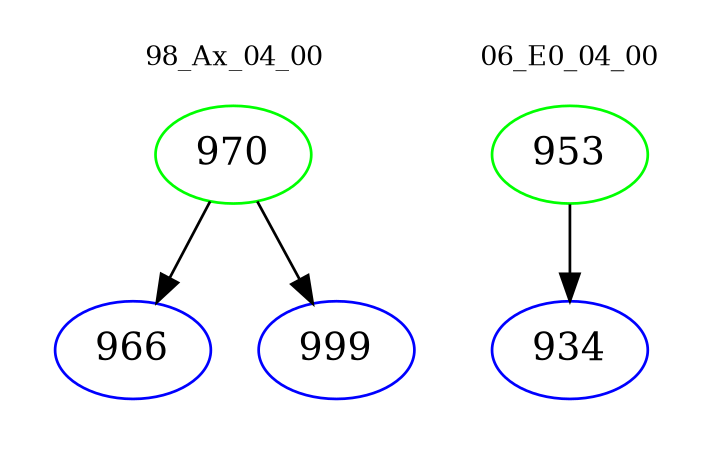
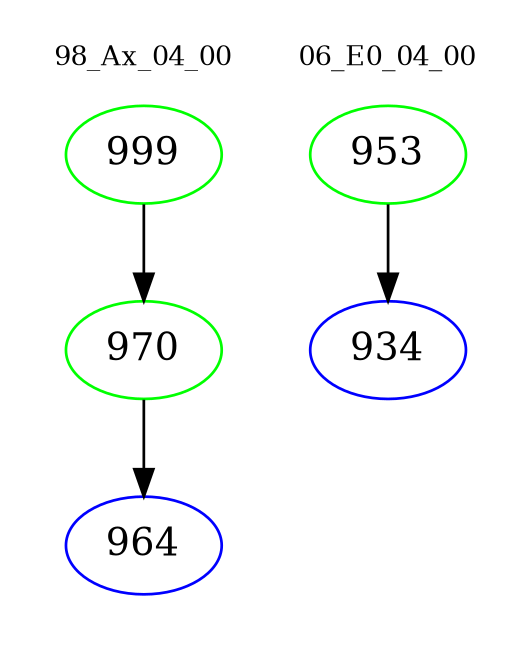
edge "970" -> "999": reversed
node "966": label "966" -> "964"
node "999": color blue -> green
